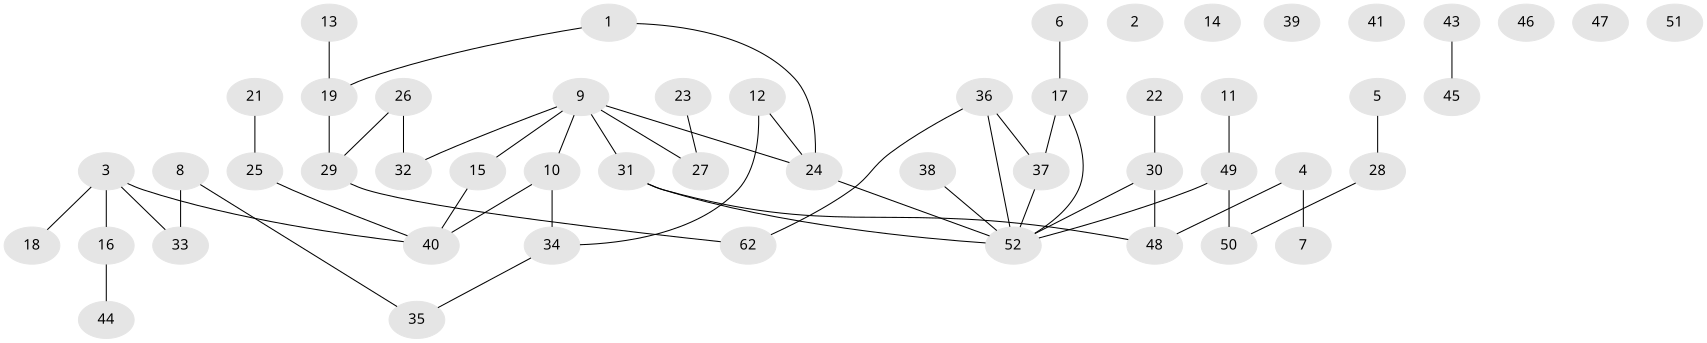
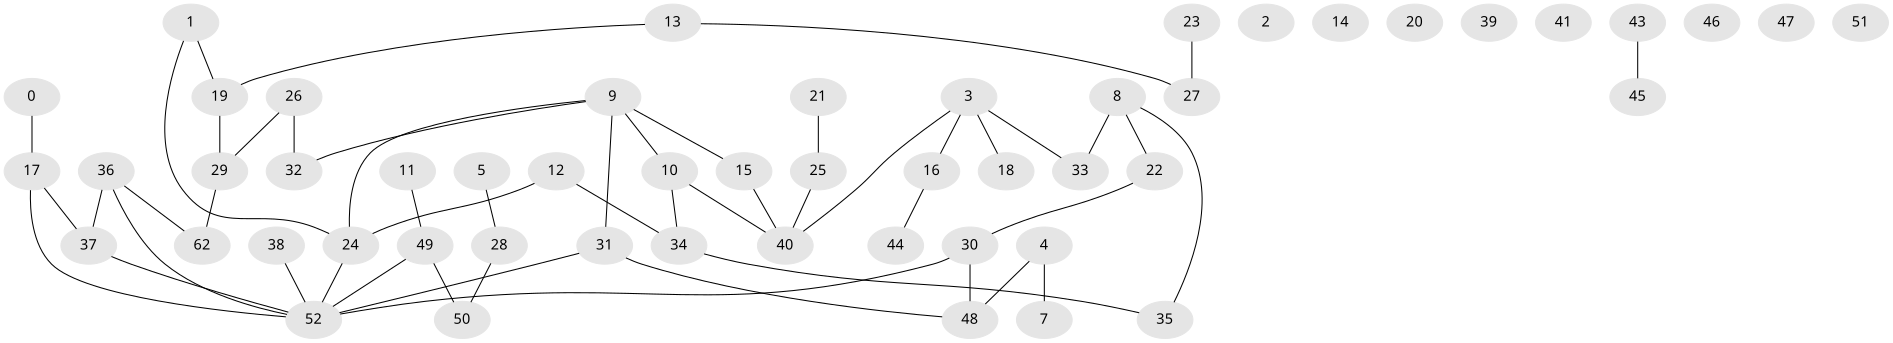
node "6": label "6" -> "0"
node "20": added
edge "9" -- "27": now "13" -- "27"
edge "8" -- "22": added
